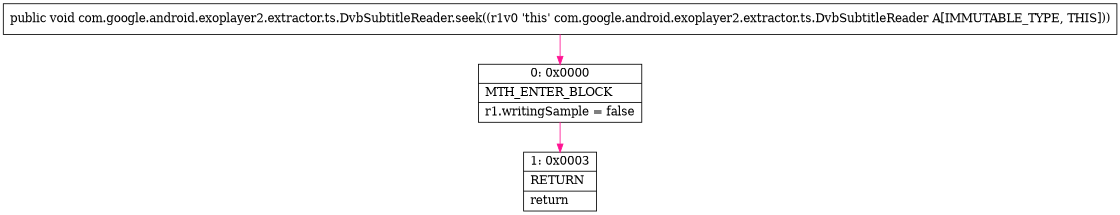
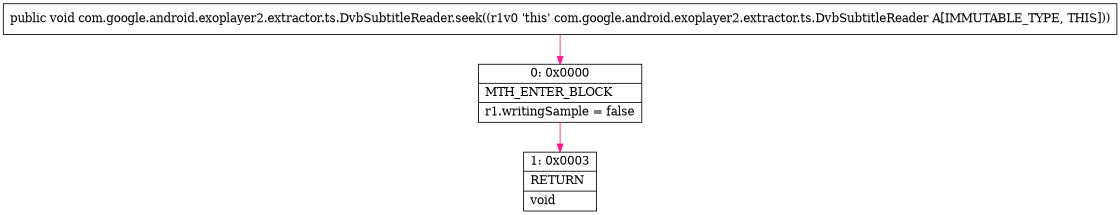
node "1: 0x0003": text "return" -> "void"
